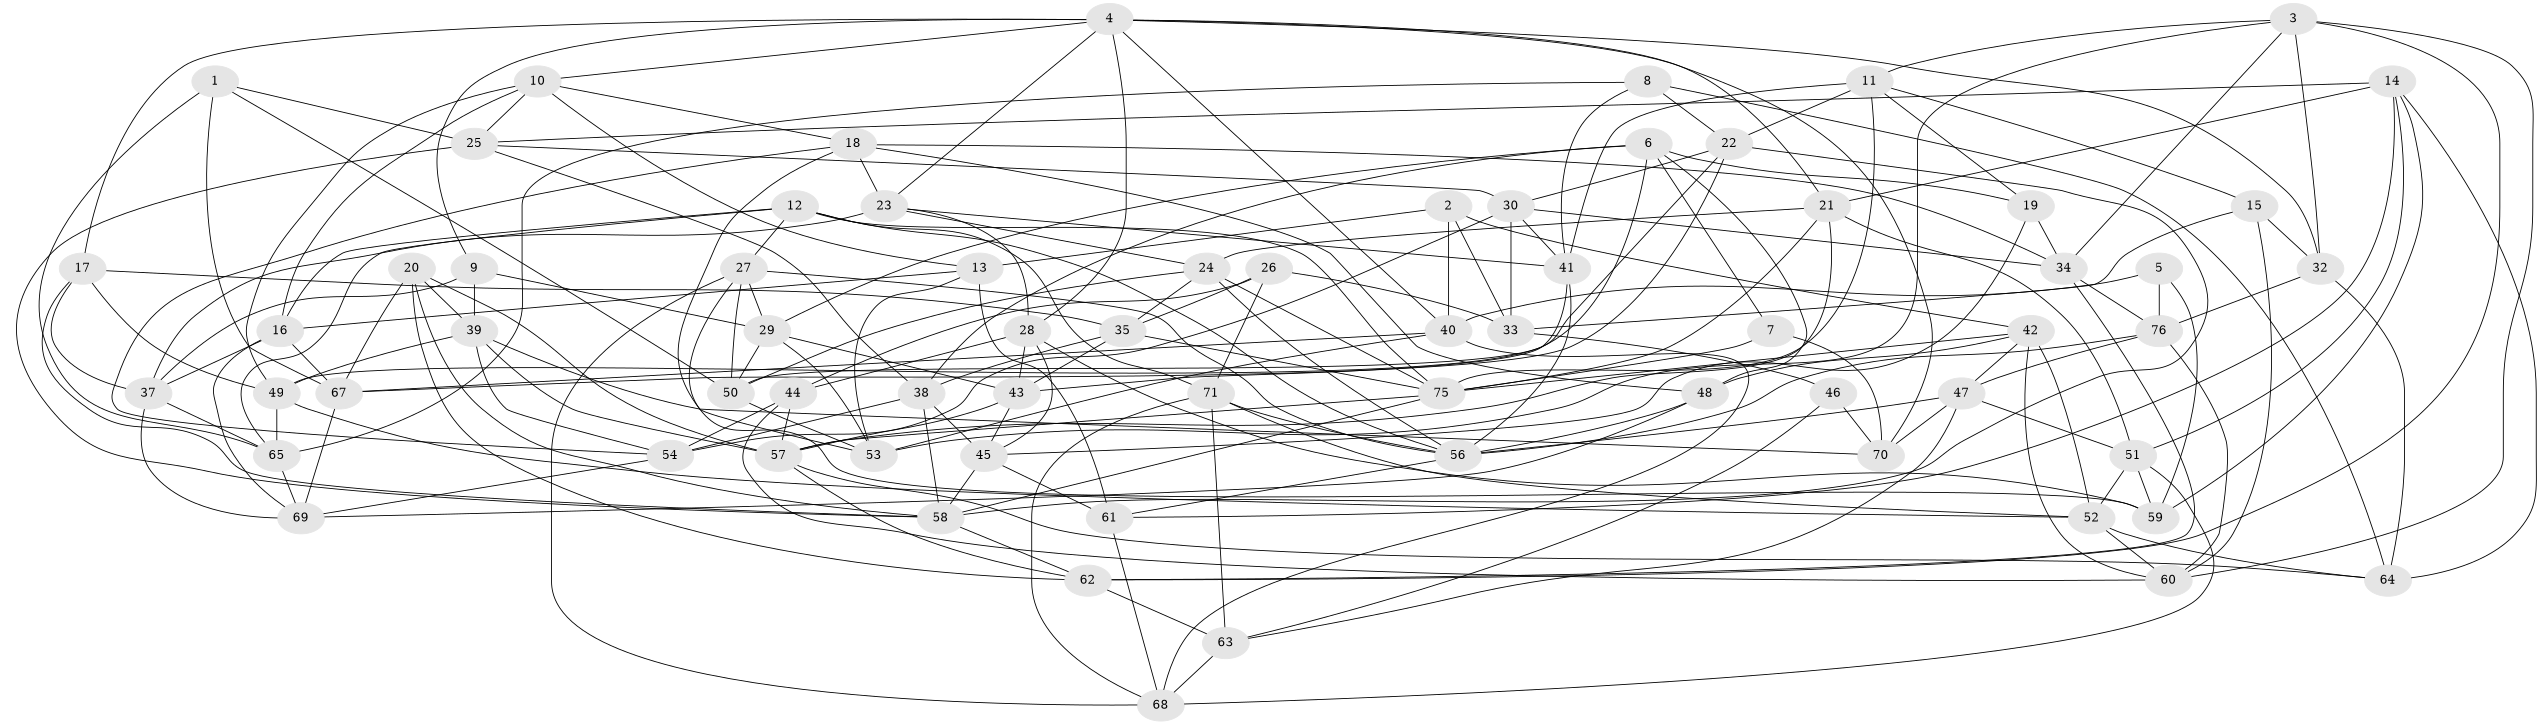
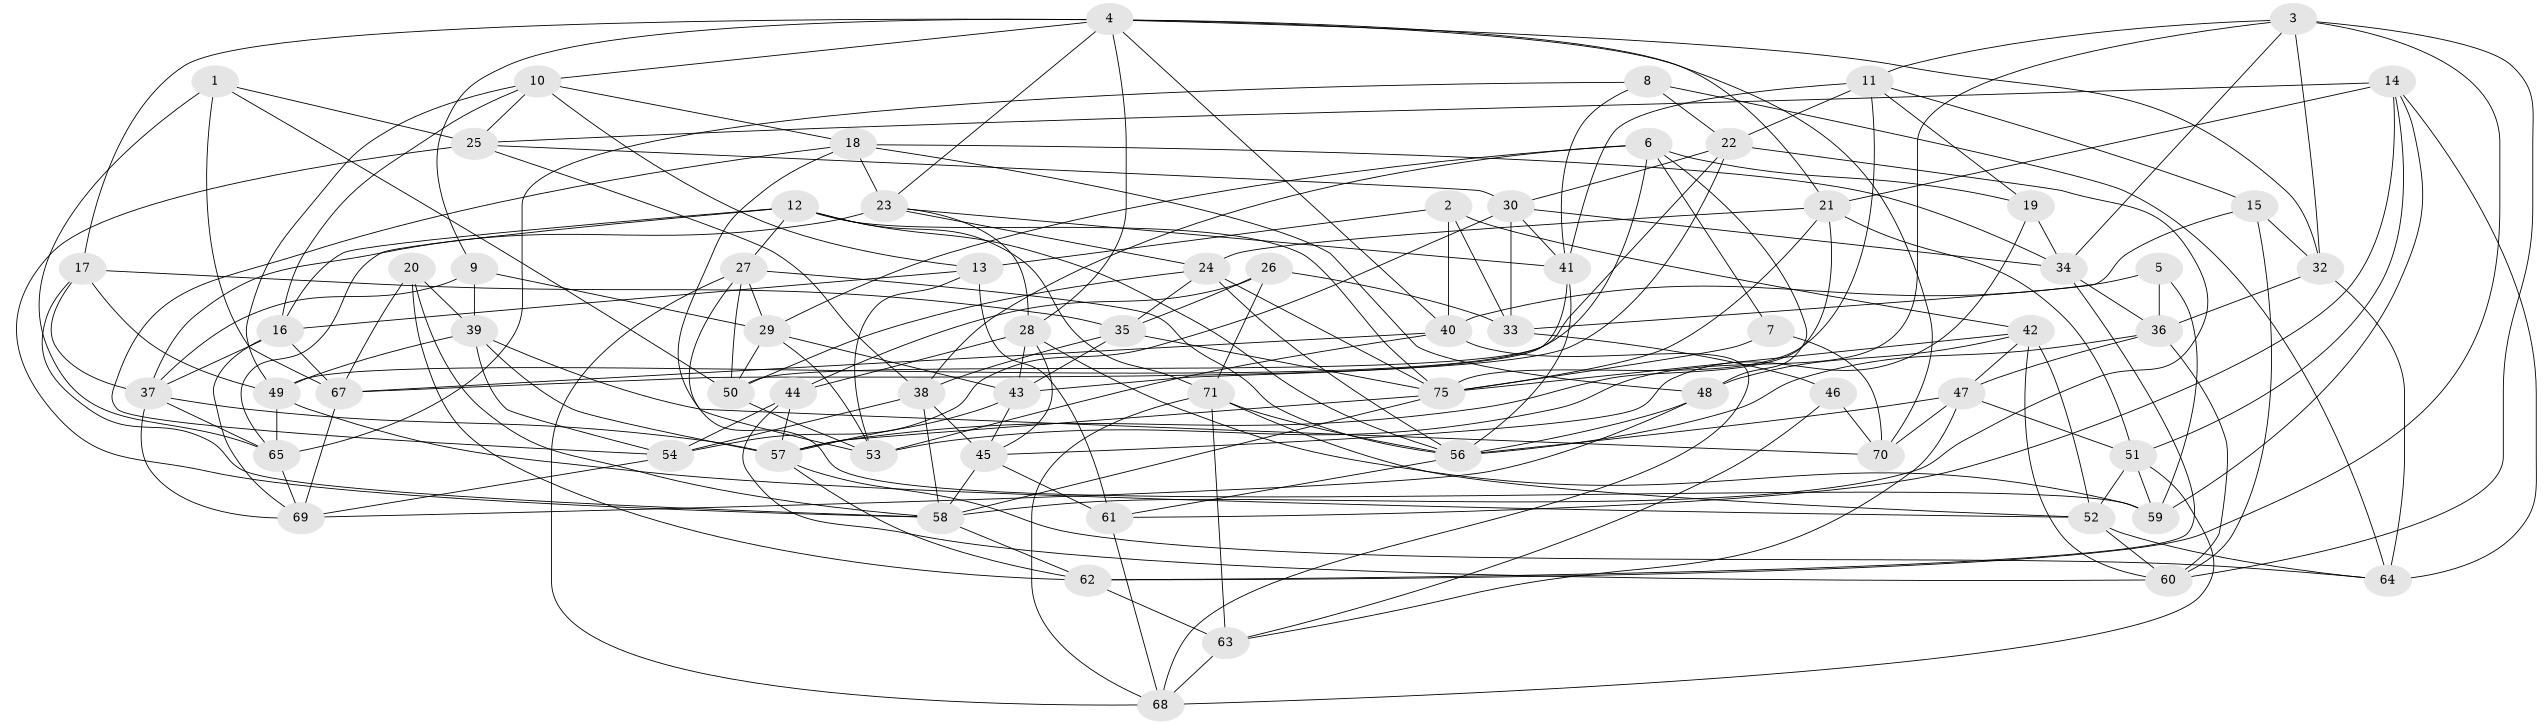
node "76": label "76" -> "36"
edge "20" -- "57": now "37" -- "57"
